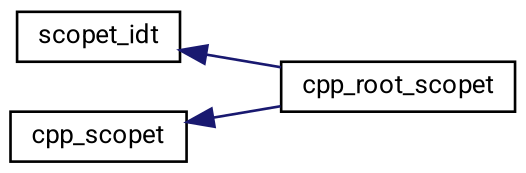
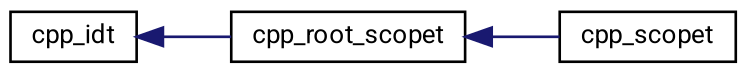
node "scopet_idt": label "scopet_idt" -> "cpp_idt"
edge "cpp_root_scopet" -> "cpp_scopet": reversed
